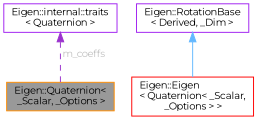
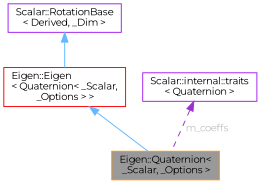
node "Eigen::internal::traits < Quaternion >": label "Eigen::internal::traits < Quaternion >" -> "Scalar::internal::traits < Quaternion >"
node "Eigen::RotationBase < Derived, _Dim >": label "Eigen::RotationBase < Derived, _Dim >" -> "Scalar::RotationBase < Derived, _Dim >"
edge "Eigen::Quaternion< _Scalar, _Options >" -> "Eigen::Eigen < Quaternion< _Scalar, _Options > >": added
